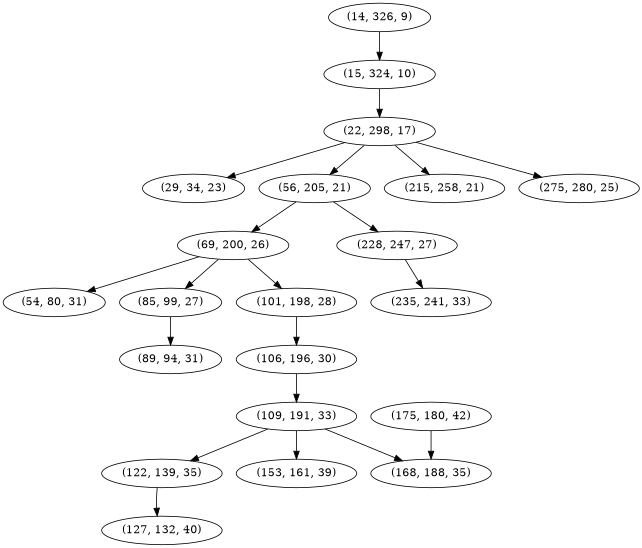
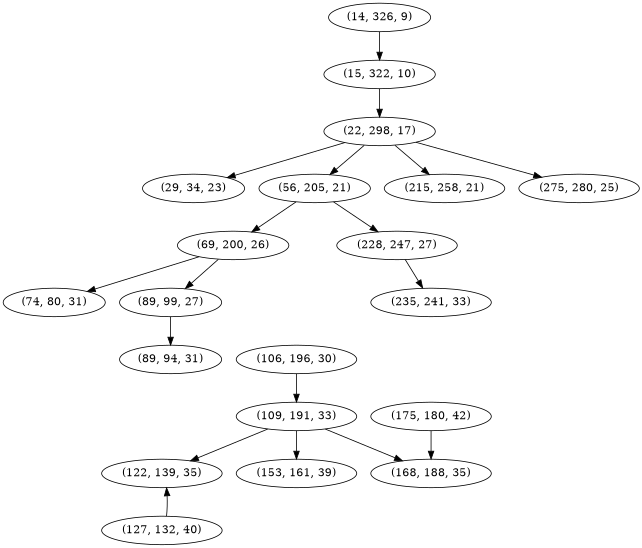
node "(15, 324, 10)": label "(15, 324, 10)" -> "(15, 322, 10)"
node "(54, 80, 31)": label "(54, 80, 31)" -> "(74, 80, 31)"
node "(85, 99, 27)": label "(85, 99, 27)" -> "(89, 99, 27)"
node "(101, 198, 28)": removed
edge "(122, 139, 35)" -> "(127, 132, 40)": reversed
